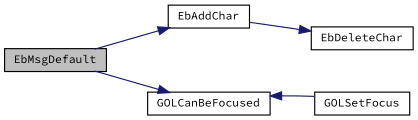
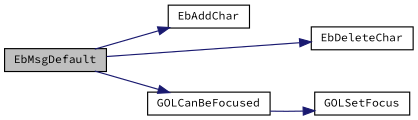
edge "EbAddChar" -> "EbDeleteChar": now "EbMsgDefault" -> "EbDeleteChar"
edge "GOLSetFocus" -> "GOLCanBeFocused": reversed
